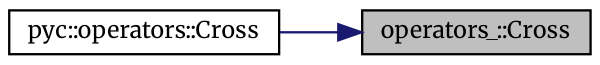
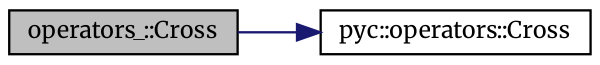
edge "pyc::operators::Cross" -> "operators_::Cross": reversed
